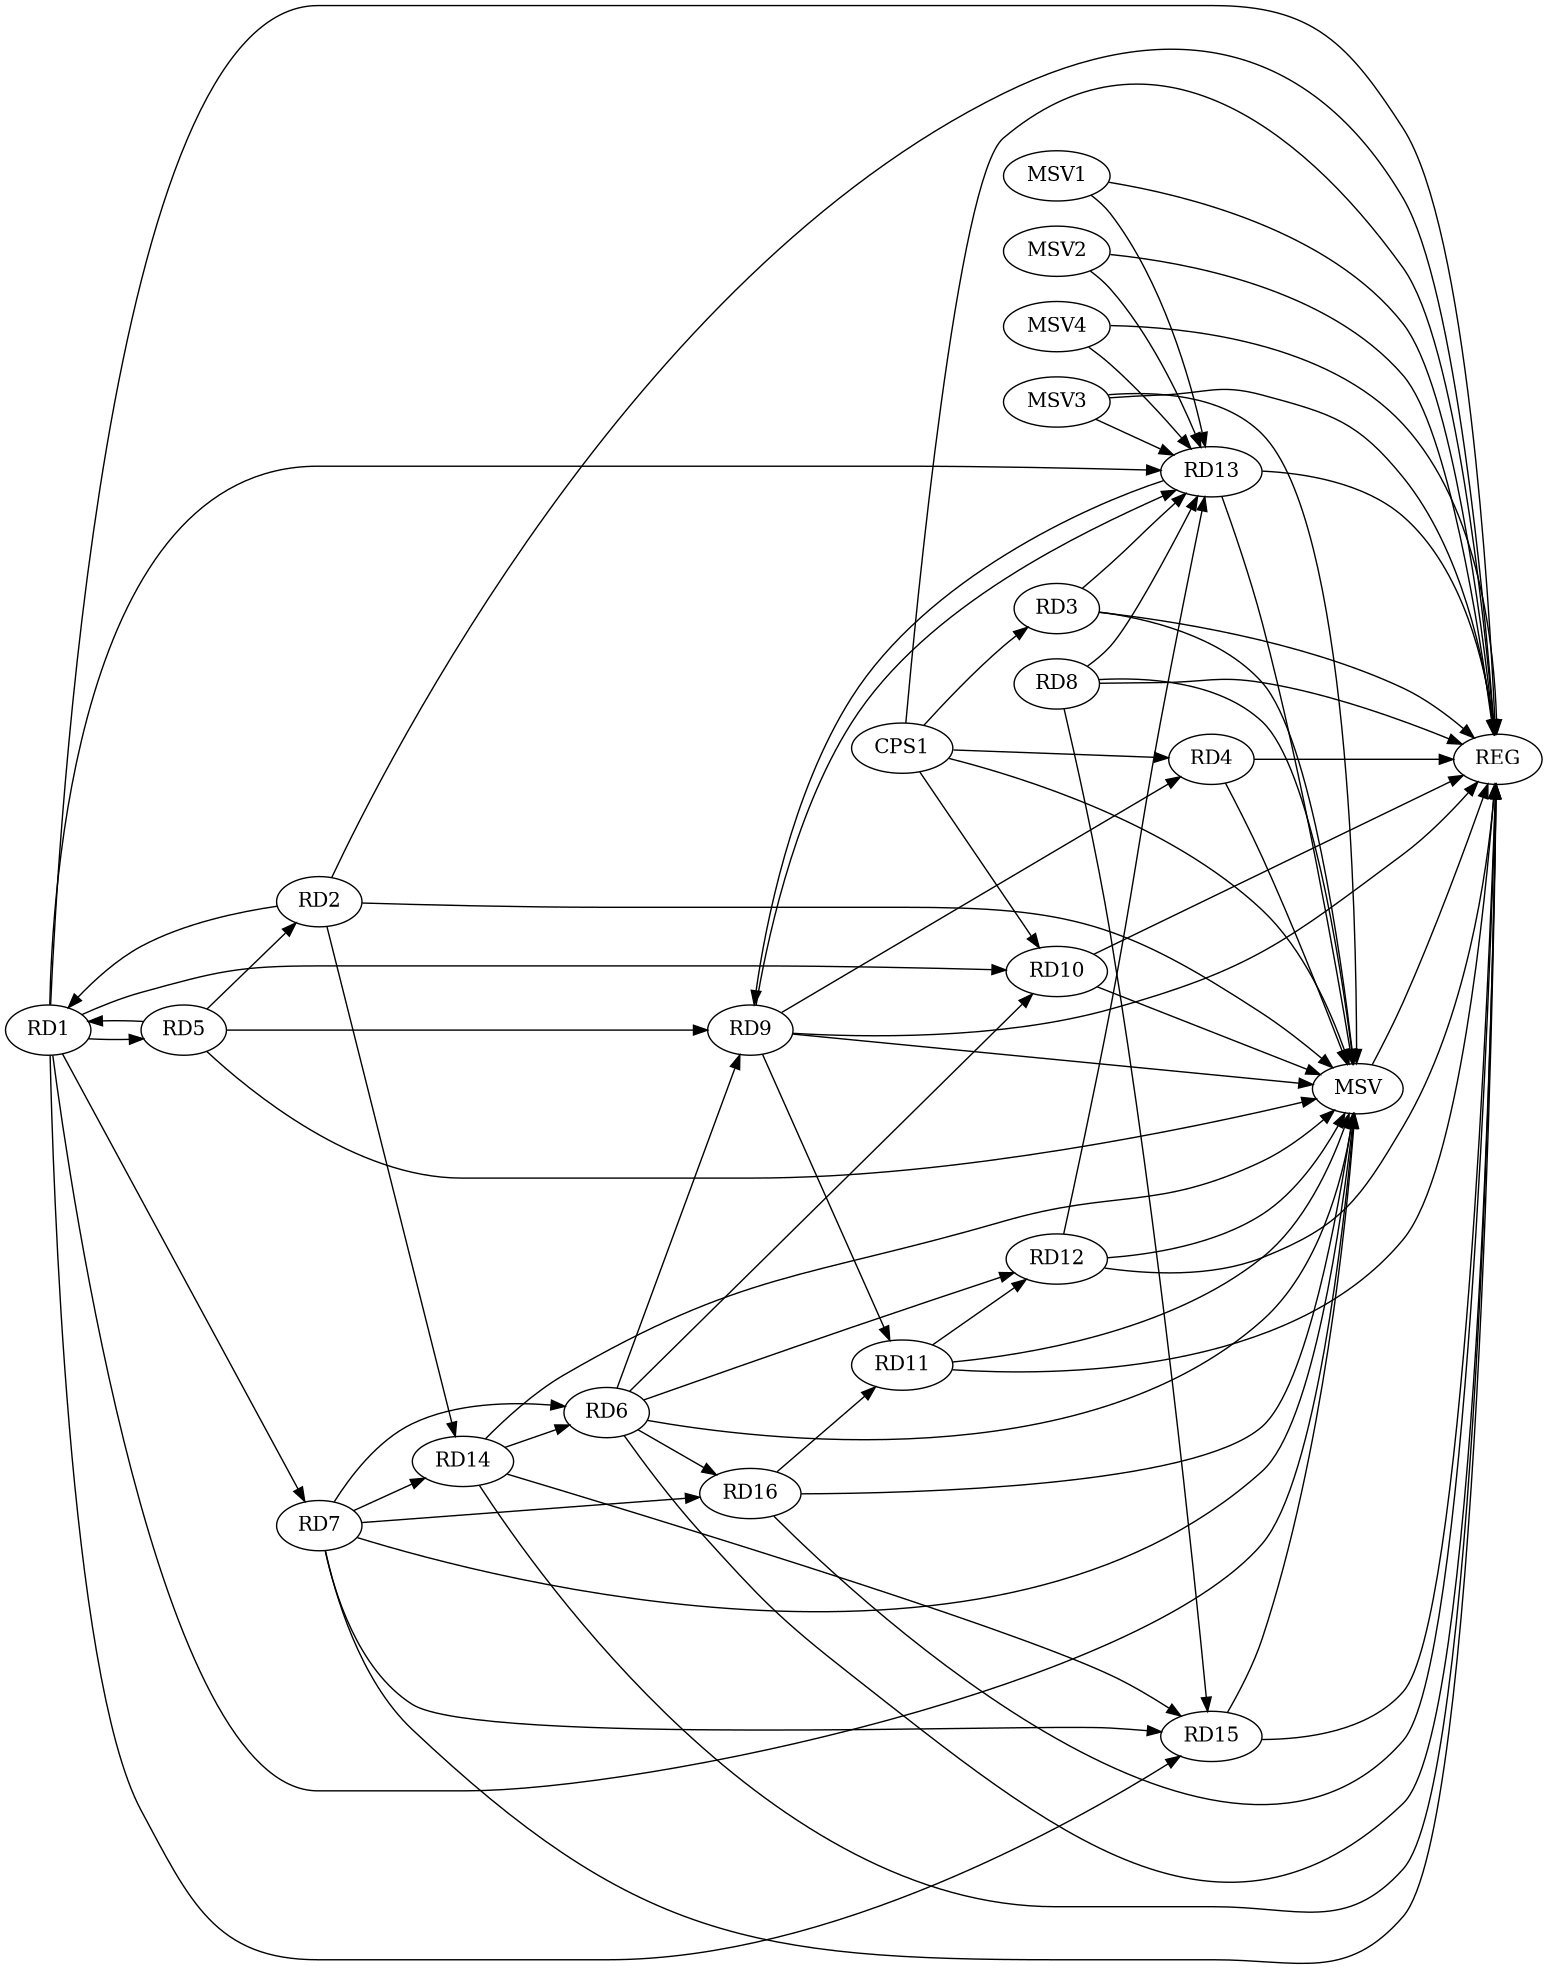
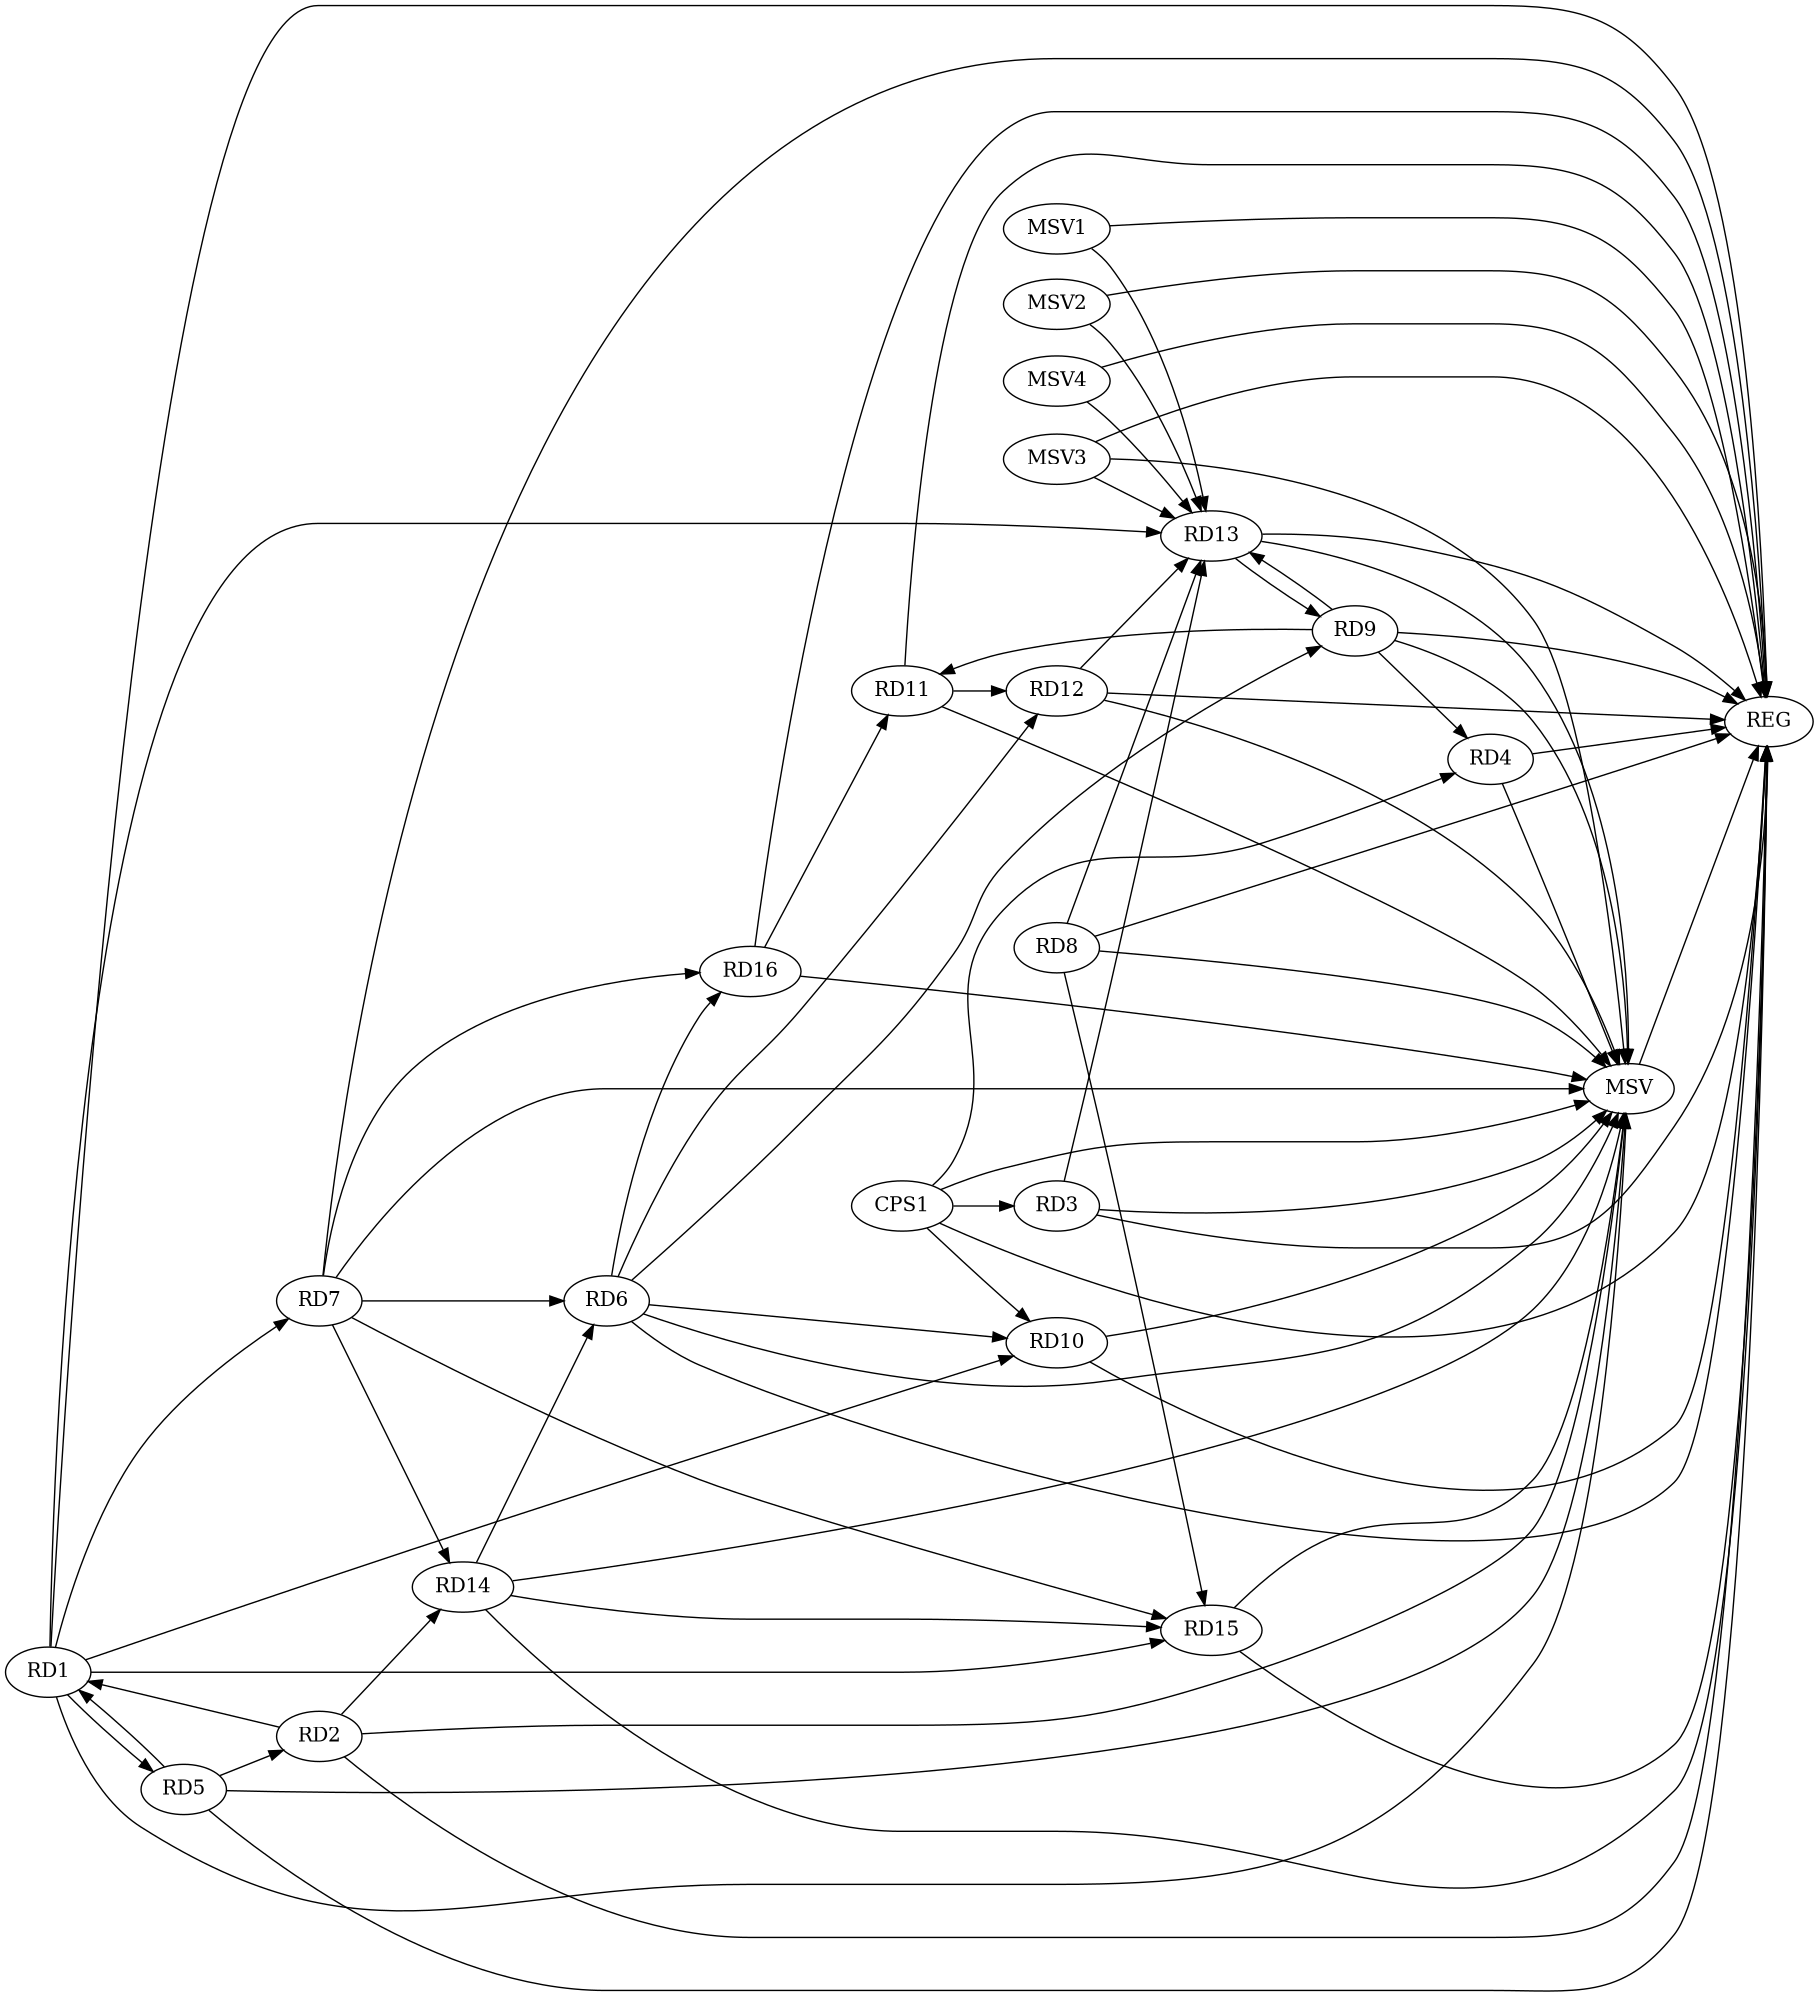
edge "RD5" -> "RD9": now "RD5" -> "REG"
